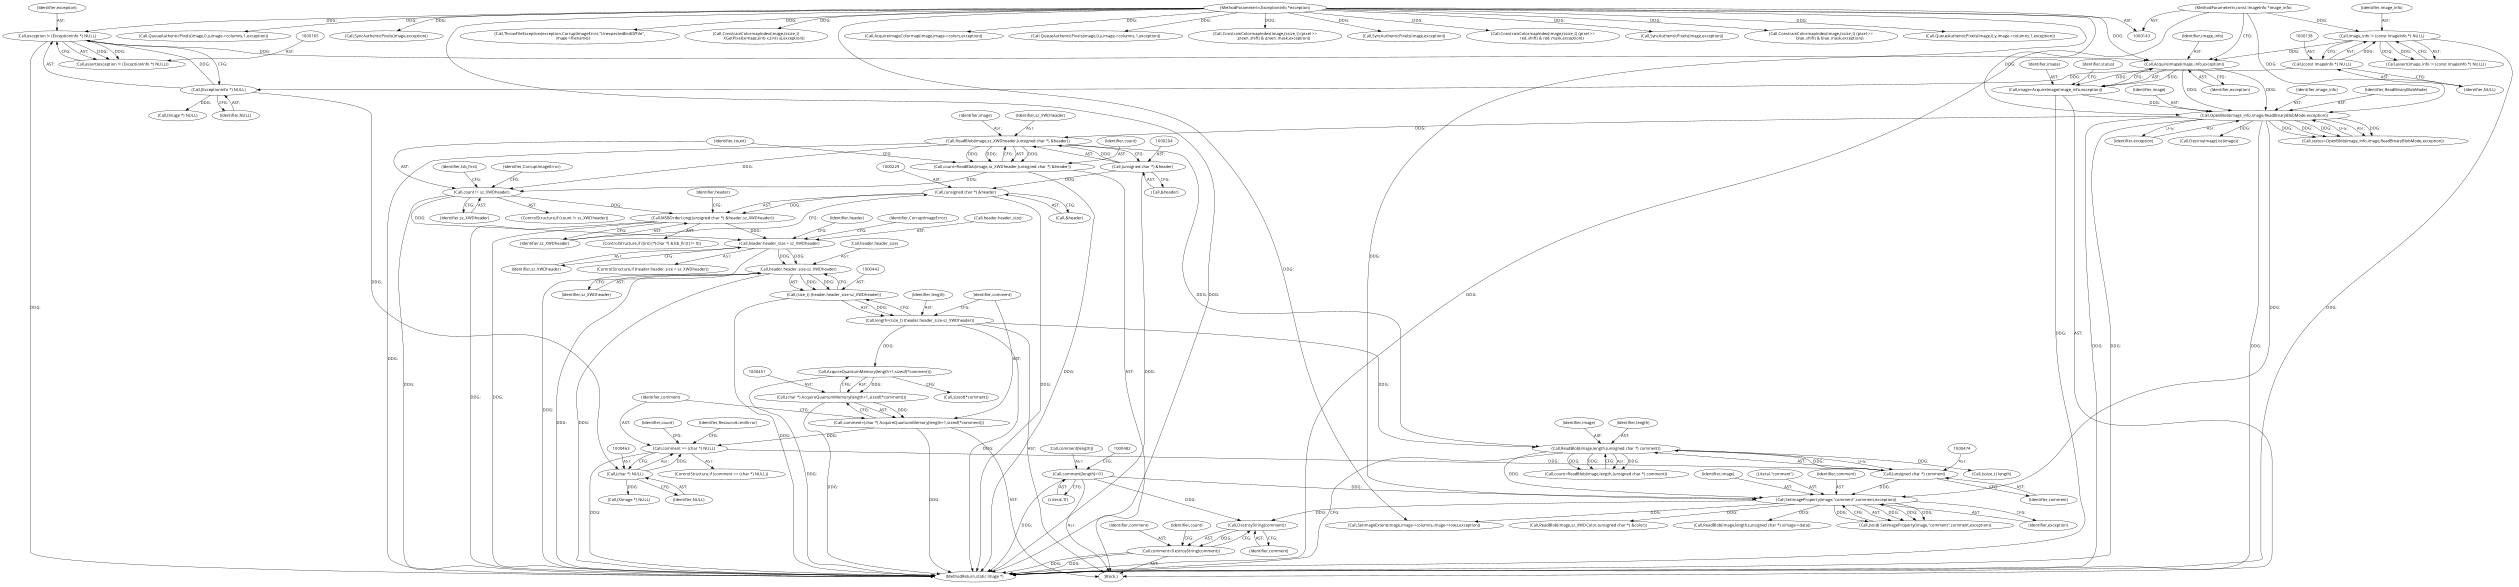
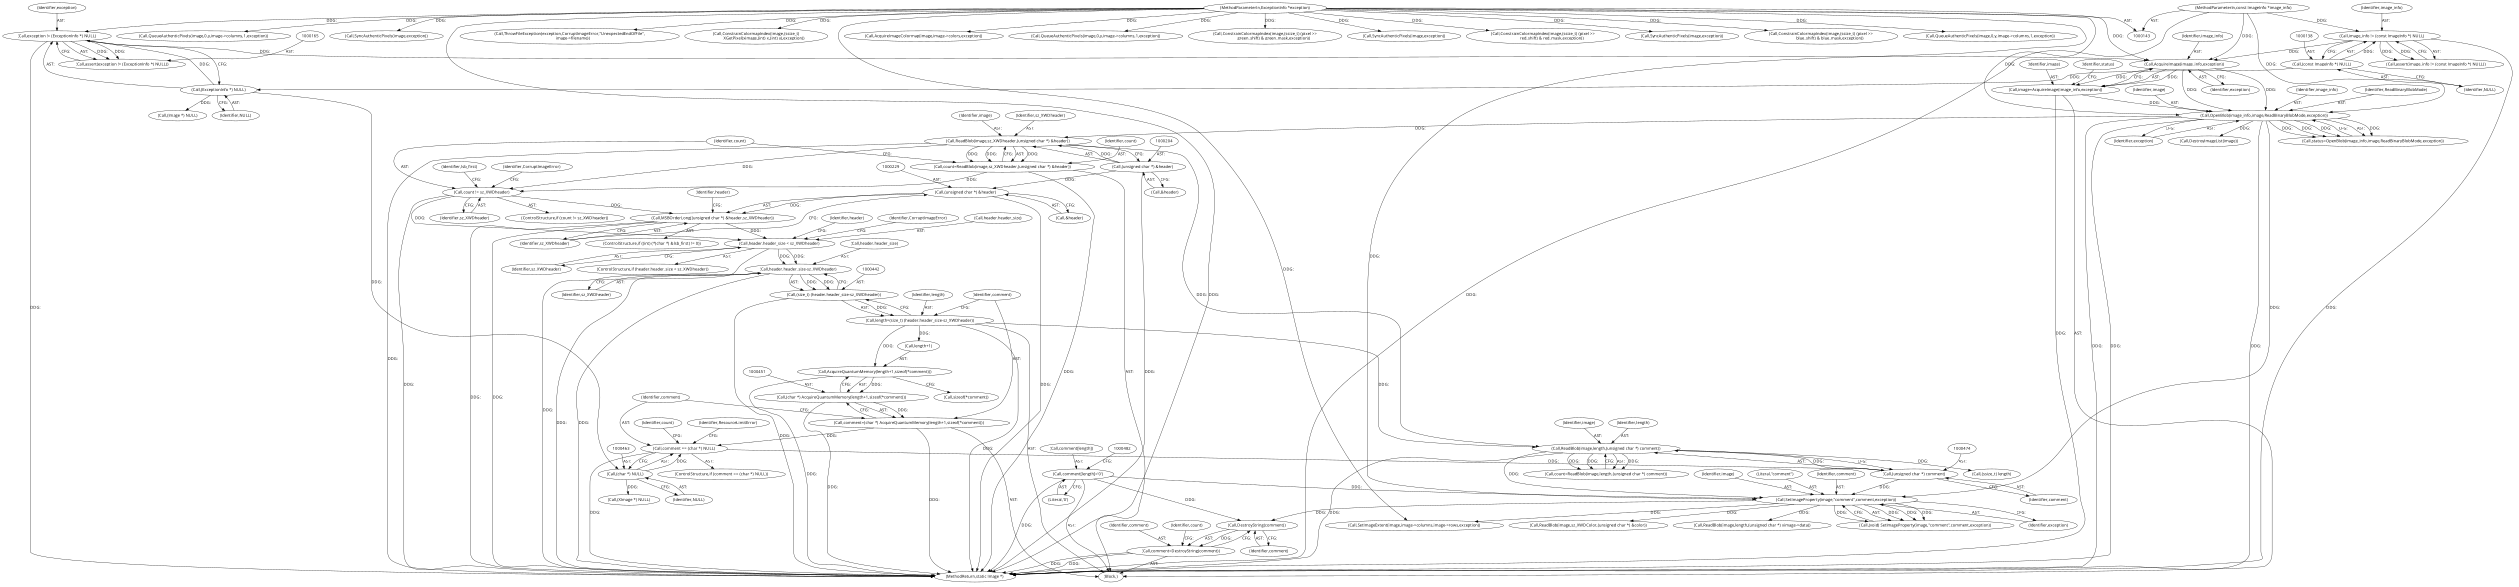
edge "(MethodParameterIn,const ImageInfo *image_info)" -> "(Call,AcquireImage(image_info,exception))": label "CFG: " -> "DDG: "
node "(Call,length+1)": added
edge "(Call,ReadBlob(image,length,(unsigned char *) comment))" -> "(MethodReturn,static Image *)": label "CFG: " -> "DDG: "
